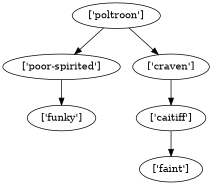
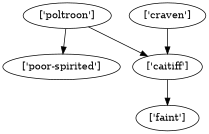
edge "['poltroon']" -> "['craven']": now "['poltroon']" -> "['caitiff']"
node "['funky']": removed
